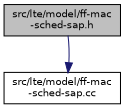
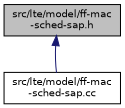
edge "src/lte/model/ff-mac -sched-sap.h" -> "src/lte/model/ff-mac -sched-sap.cc": reversed
